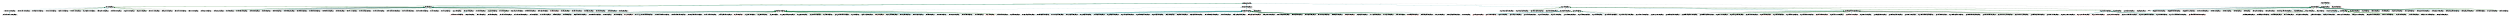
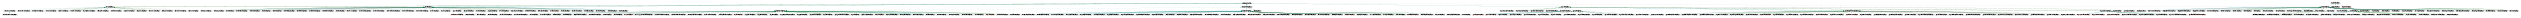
node "SgUPC": label "SgUPC" -> "SgCommonBlockObjectStorageClass"
